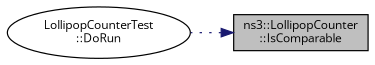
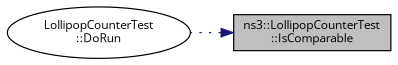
node "ns3::LollipopCounter ::IsComparable": label "ns3::LollipopCounter ::IsComparable" -> "ns3::LollipopCounterTest ::IsComparable"
